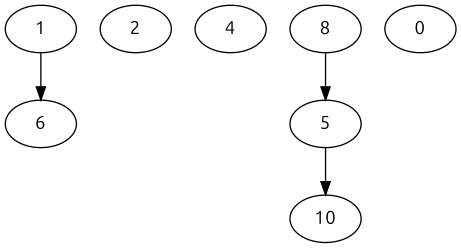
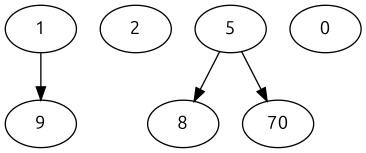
node "4": removed
edge "8" -> "5": reversed
node "6": label "6" -> "9"
node "10": label "10" -> "70"
